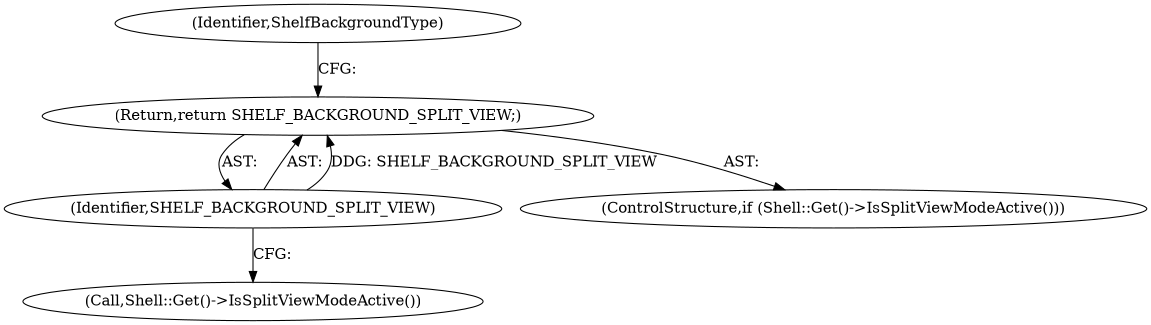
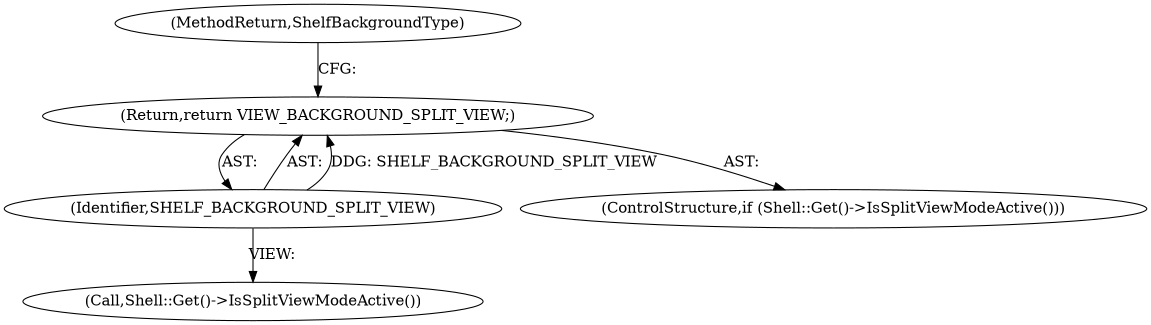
node "(Identifier,ShelfBackgroundType)": label "(Identifier,ShelfBackgroundType)" -> "(MethodReturn,ShelfBackgroundType)"
node "(Return,return SHELF_BACKGROUND_SPLIT_VIEW;)": label "(Return,return SHELF_BACKGROUND_SPLIT_VIEW;)" -> "(Return,return VIEW_BACKGROUND_SPLIT_VIEW;)"
edge "(Identifier,SHELF_BACKGROUND_SPLIT_VIEW)" -> "(Call,Shell::Get()->IsSplitViewModeActive())": label "CFG: " -> "VIEW: "
